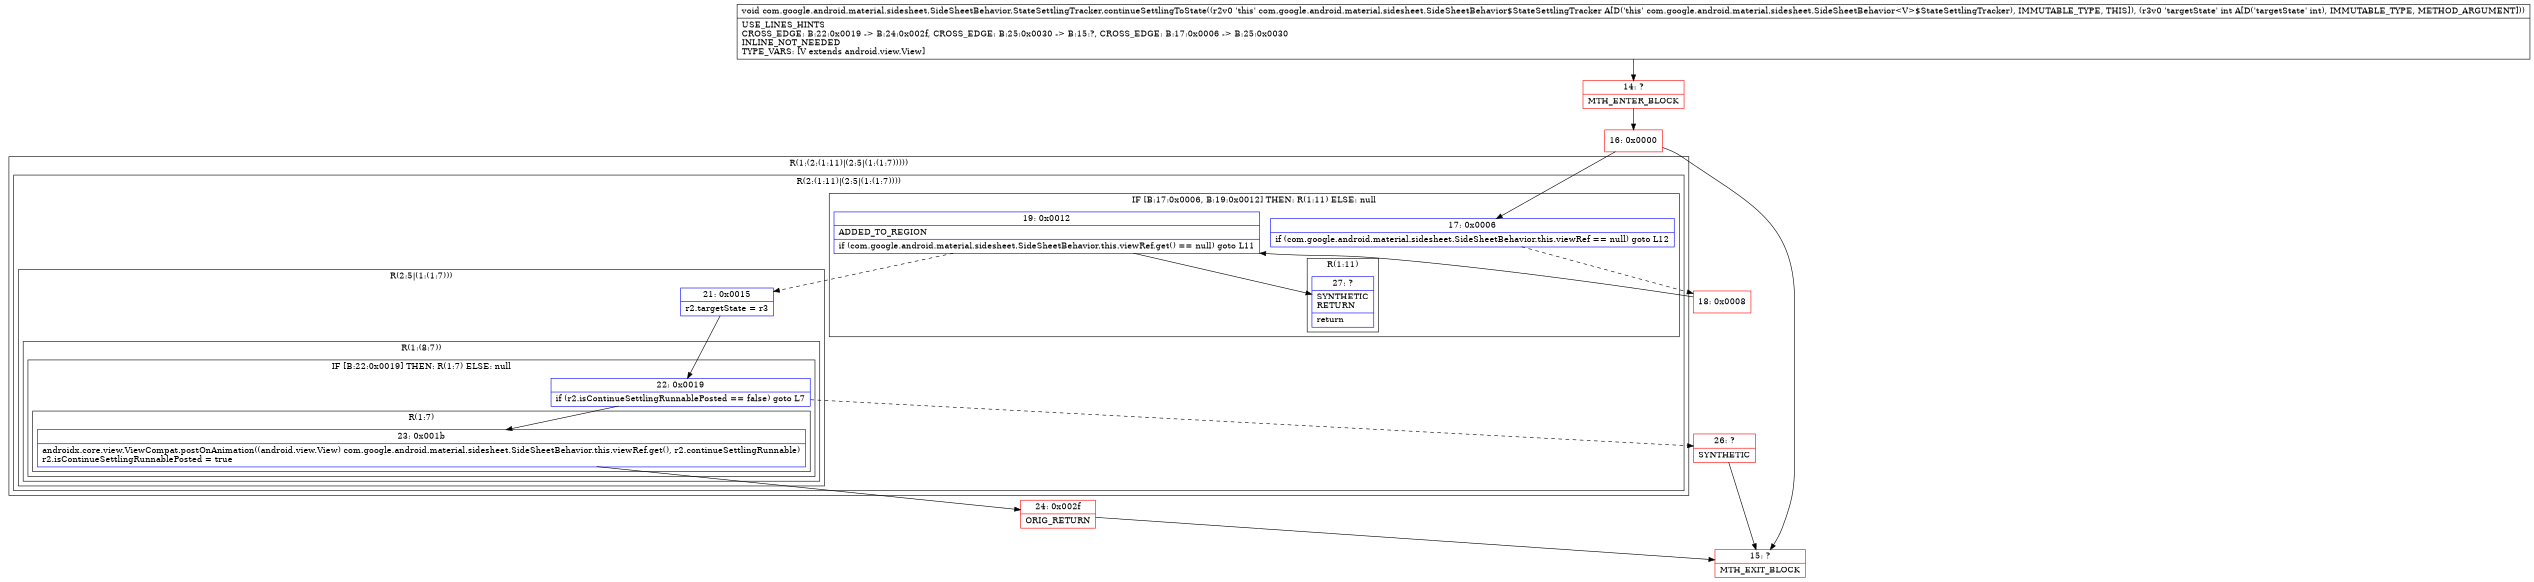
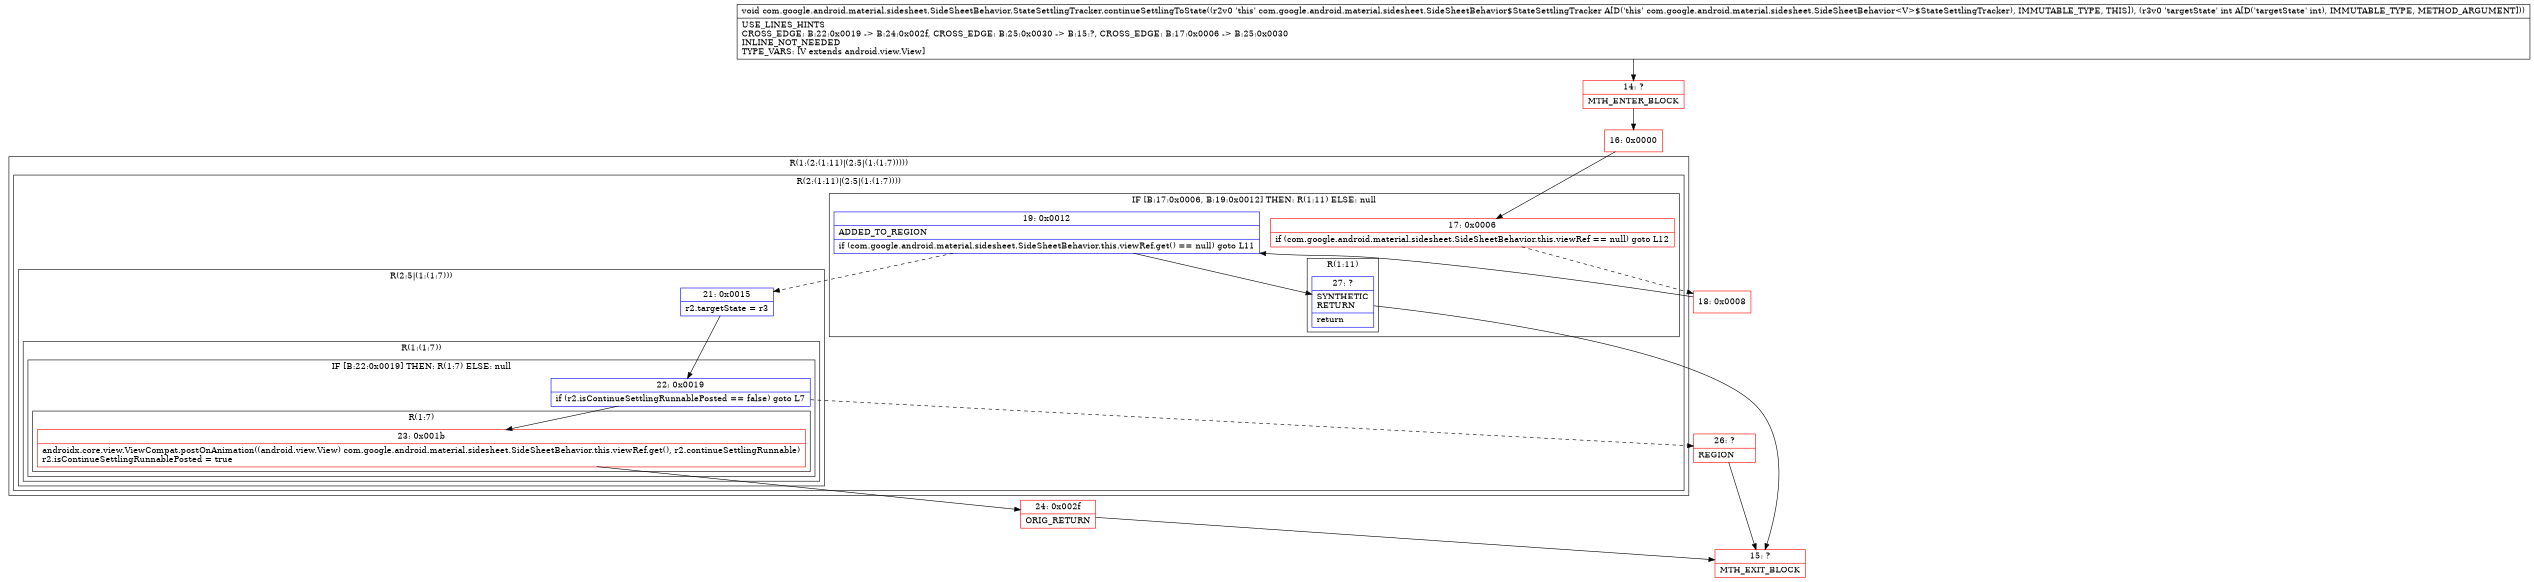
node "17: 0x0006": color blue -> red
edge "16: 0x0000" -> "15: ?": now "27: ?" -> "15: ?"
cluster "R(1:(8:7))": label "R(1:(8:7))" -> "R(1:(1:7))"
node "23: 0x001b": color blue -> red
node "26: ?": text "SYNTHETIC" -> "REGION"
